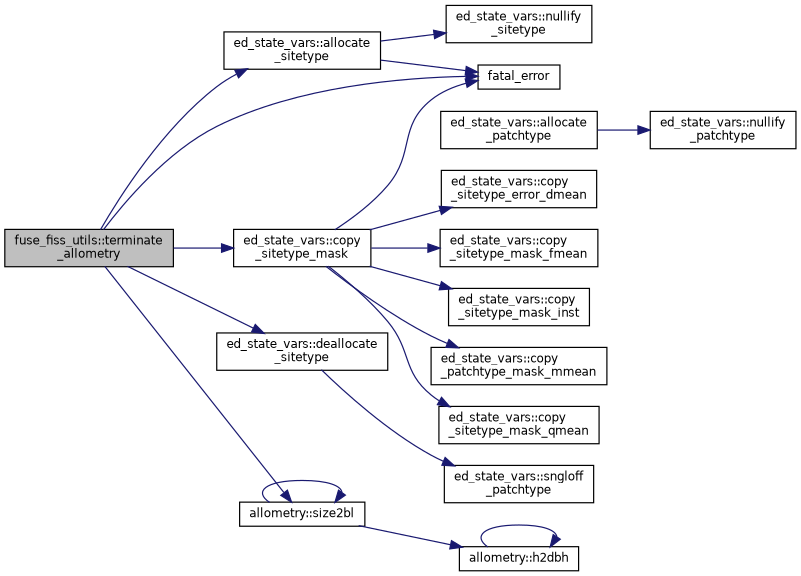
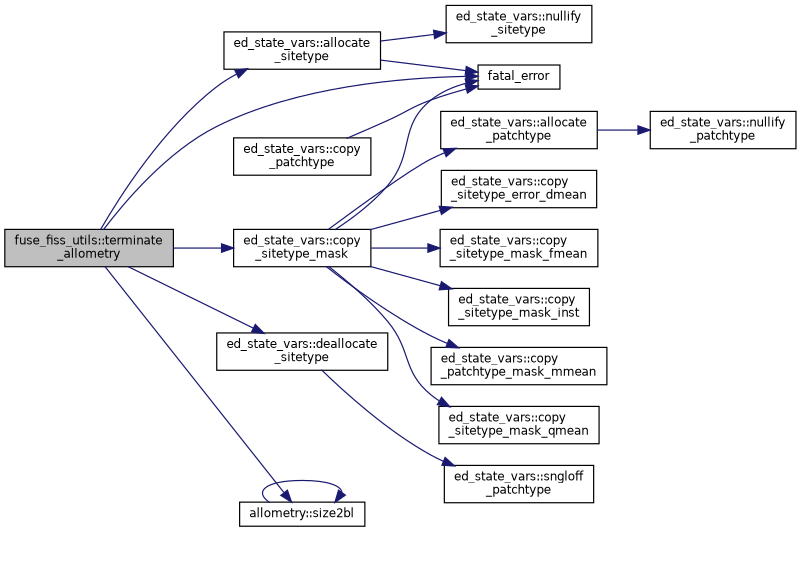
node "ed_state_vars::copy _patchtype": added
edge "ed_state_vars::copy _sitetype_mask" -> "ed_state_vars::allocate _patchtype": added
node "allometry::h2dbh": removed
